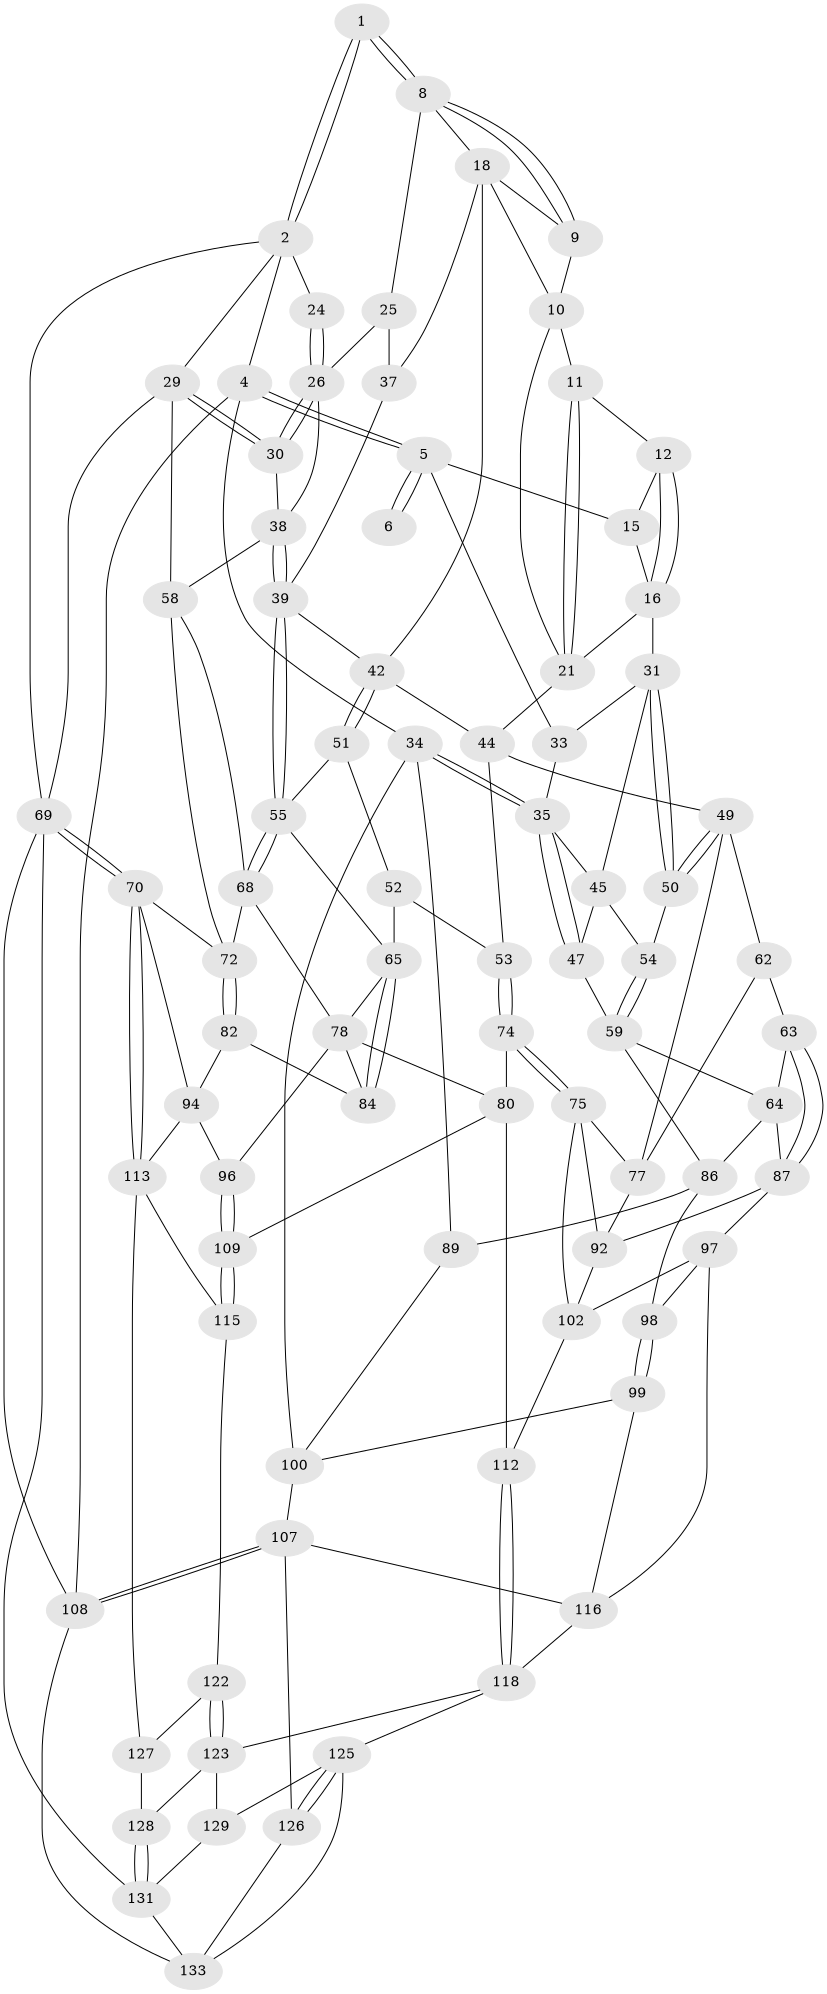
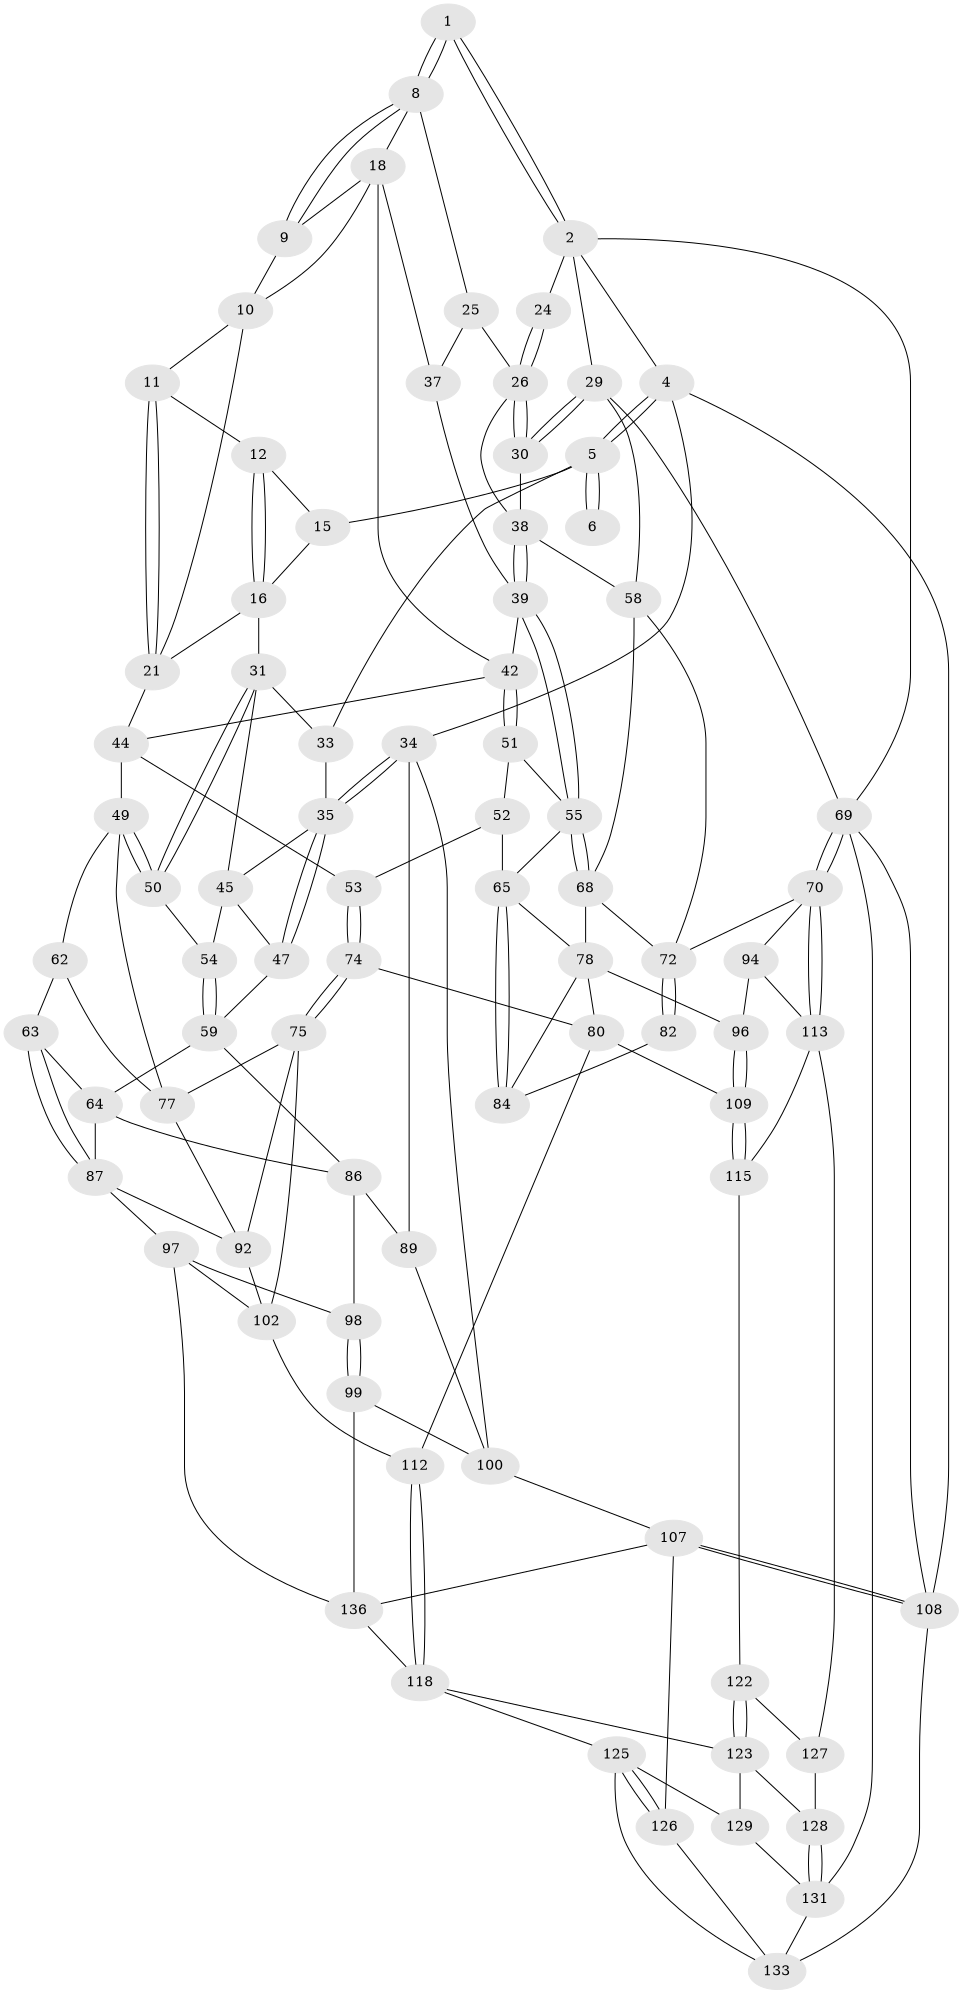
edge "82" -- "94": removed
node "116": label "116" -> "136"
